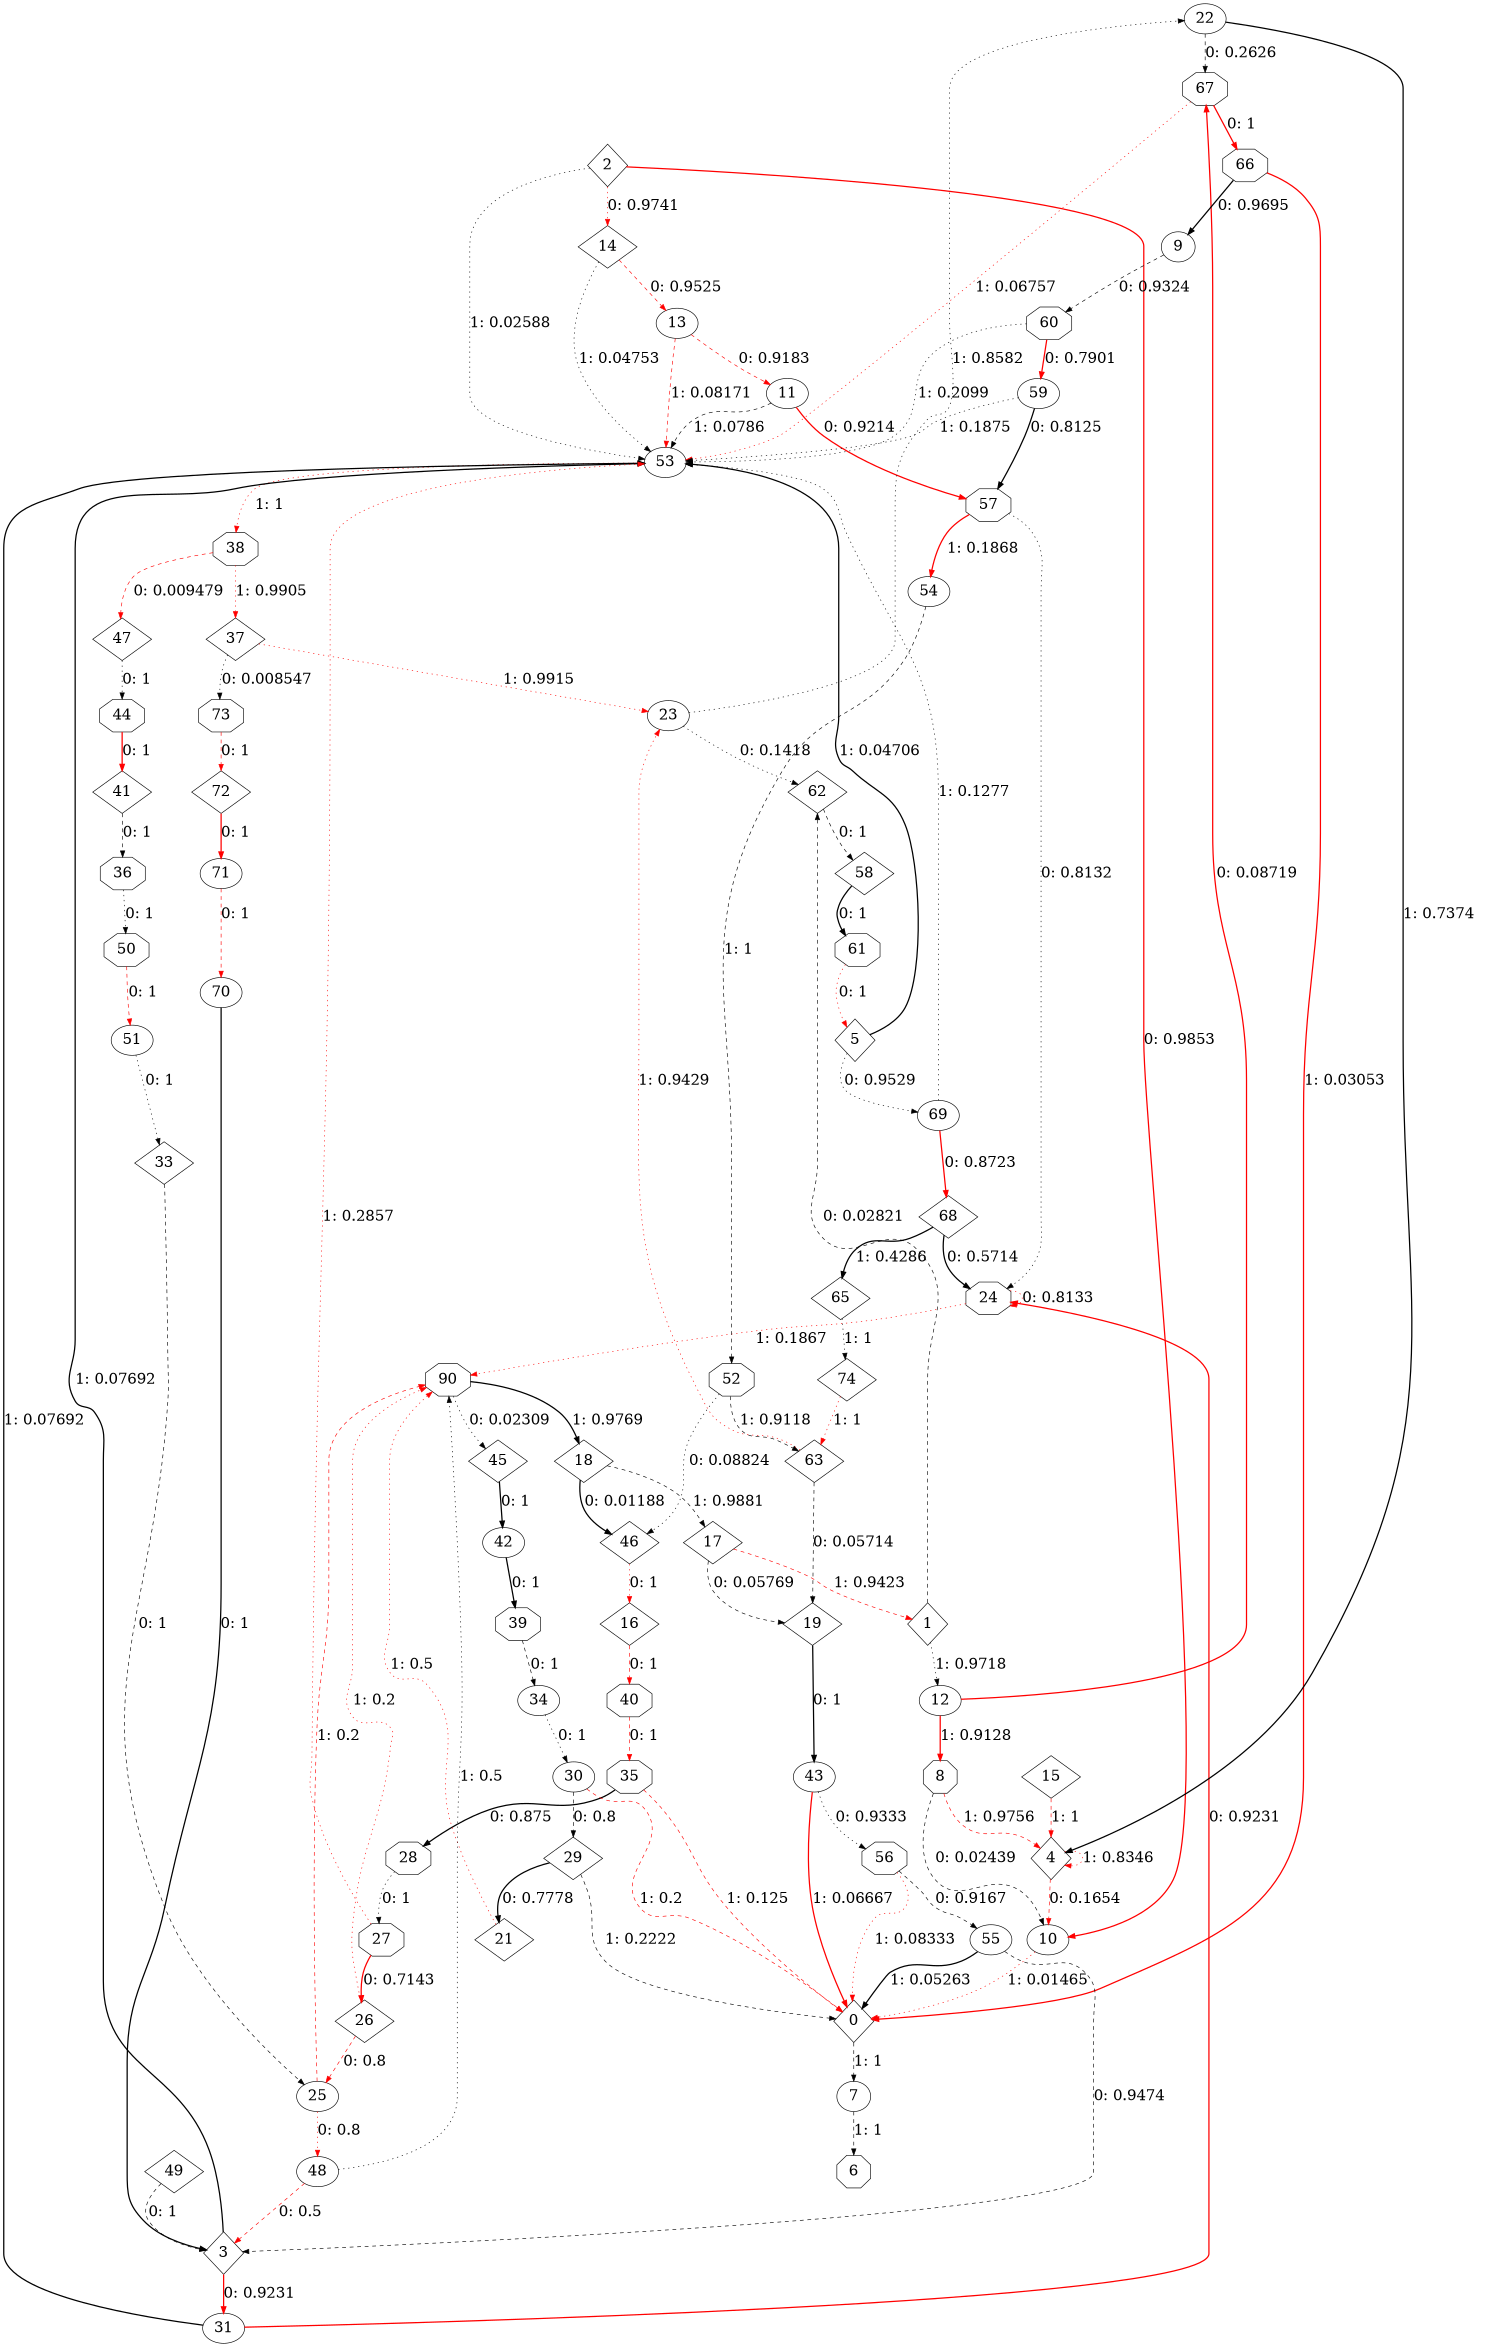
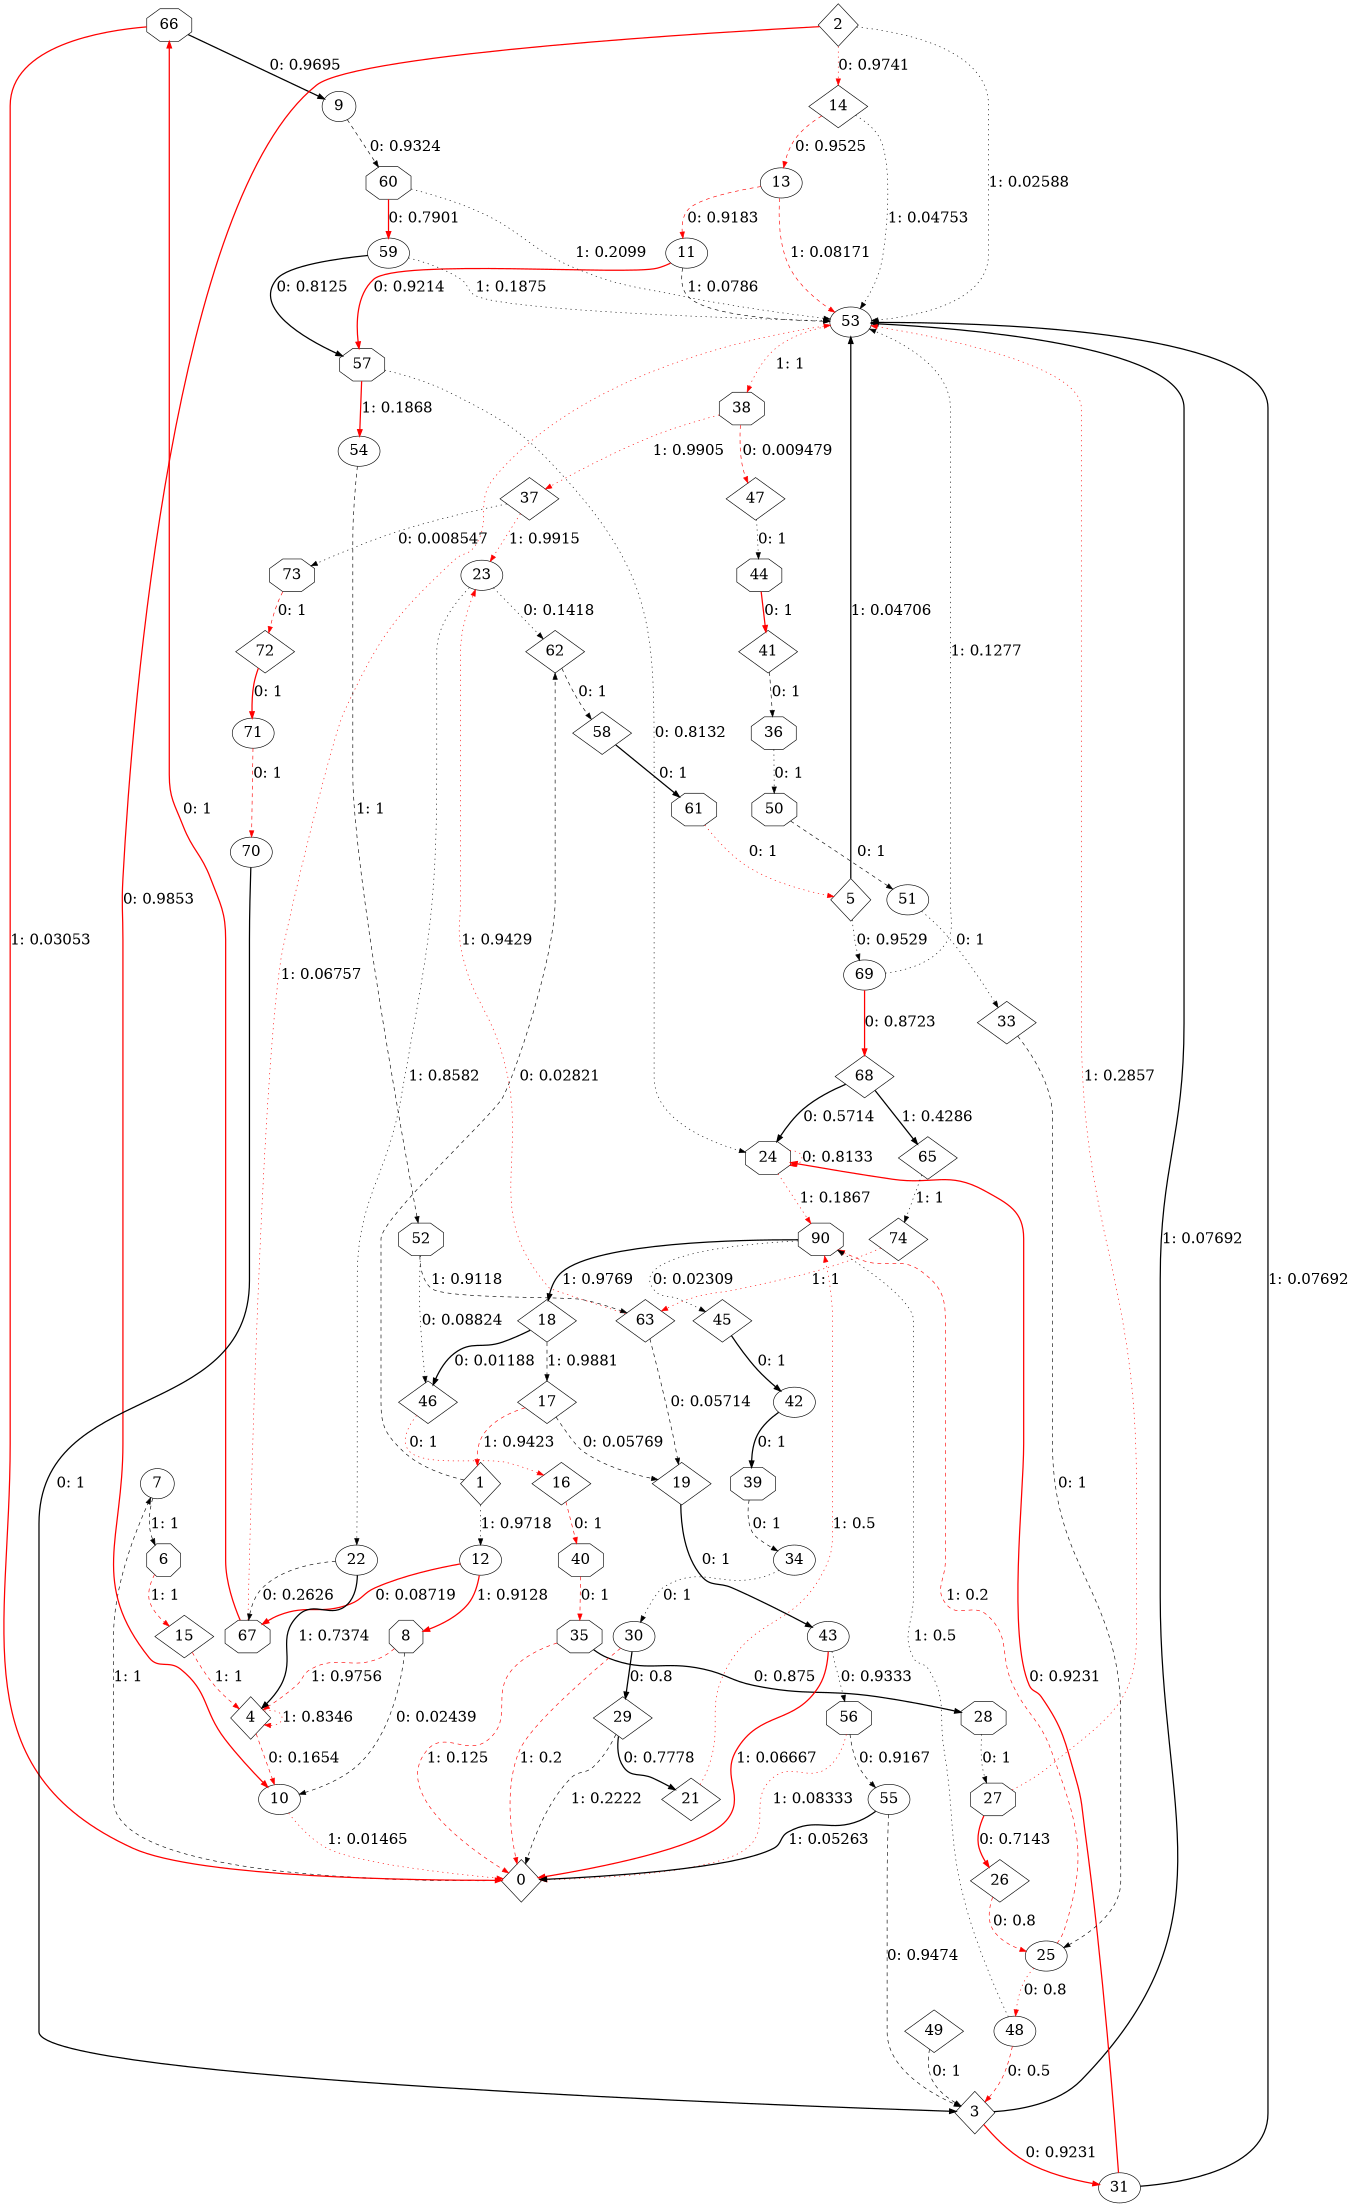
edge "50" -> "51": color red -> black
edge "6" -> "15": added, label "1: 1"
edge "26" -> "90": removed, label "1: 0.2"
edge "30" -> "29": style dashed -> bold
